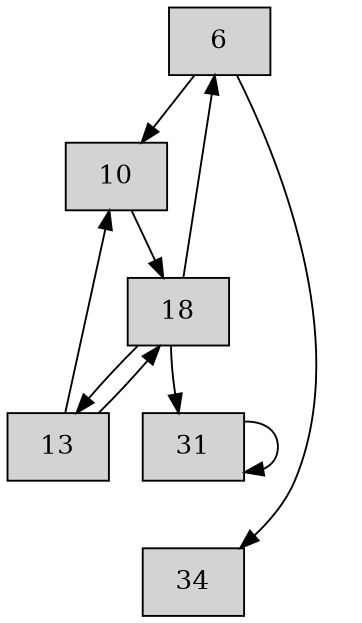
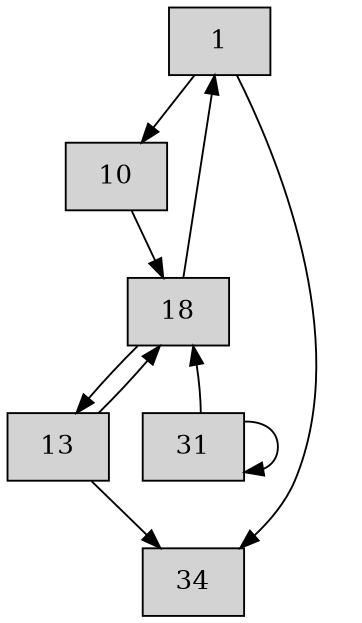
node "6": label "6" -> "1"
edge "13" -> "10": now "13" -> "34"
edge "18" -> "31": reversed
